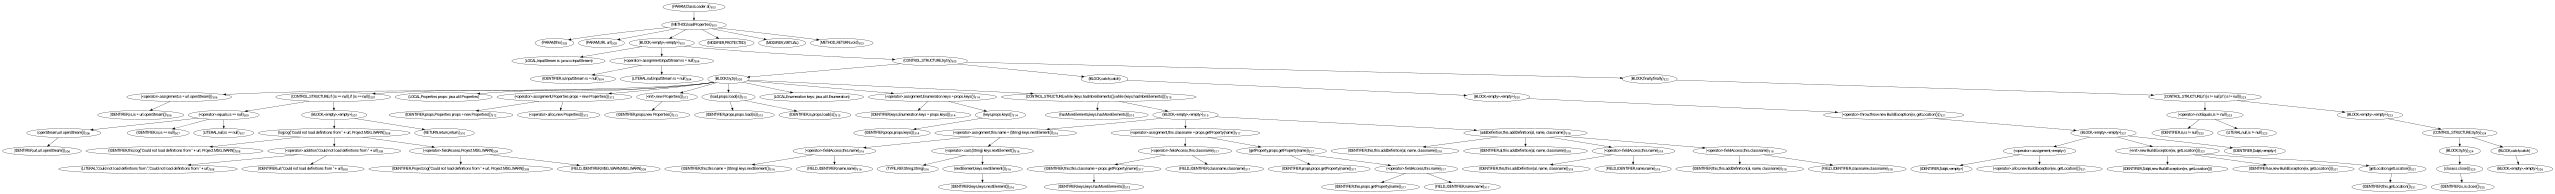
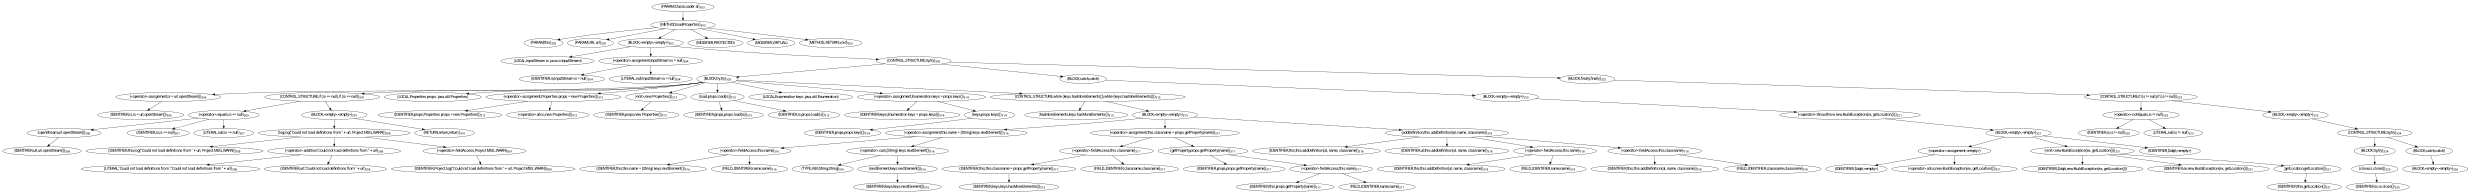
node "(FIELD_IDENTIFIER,MSG_WARN,MSG_WARN)": removed
